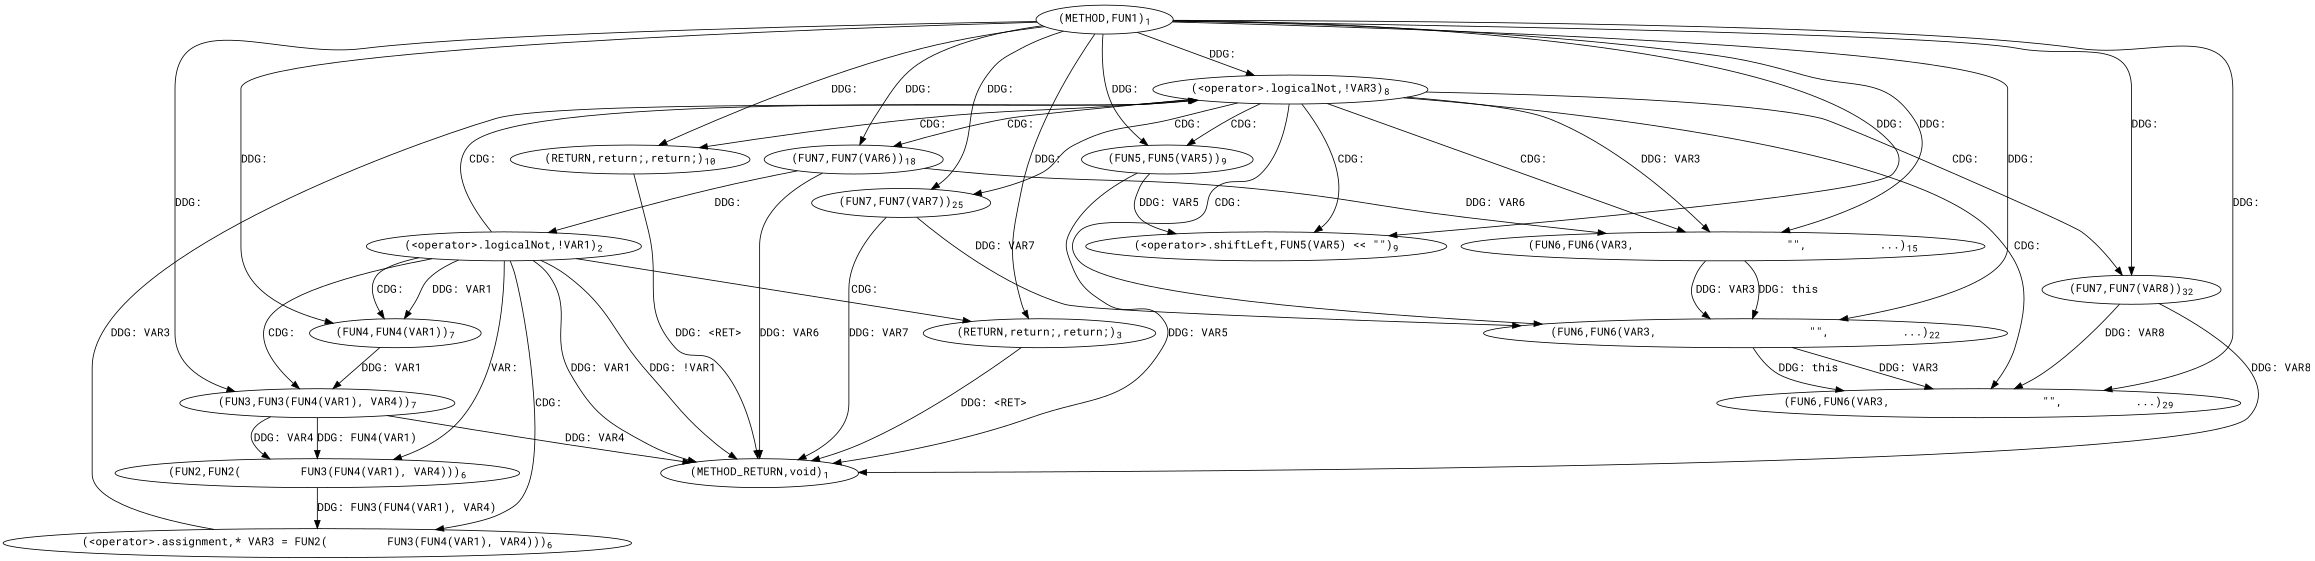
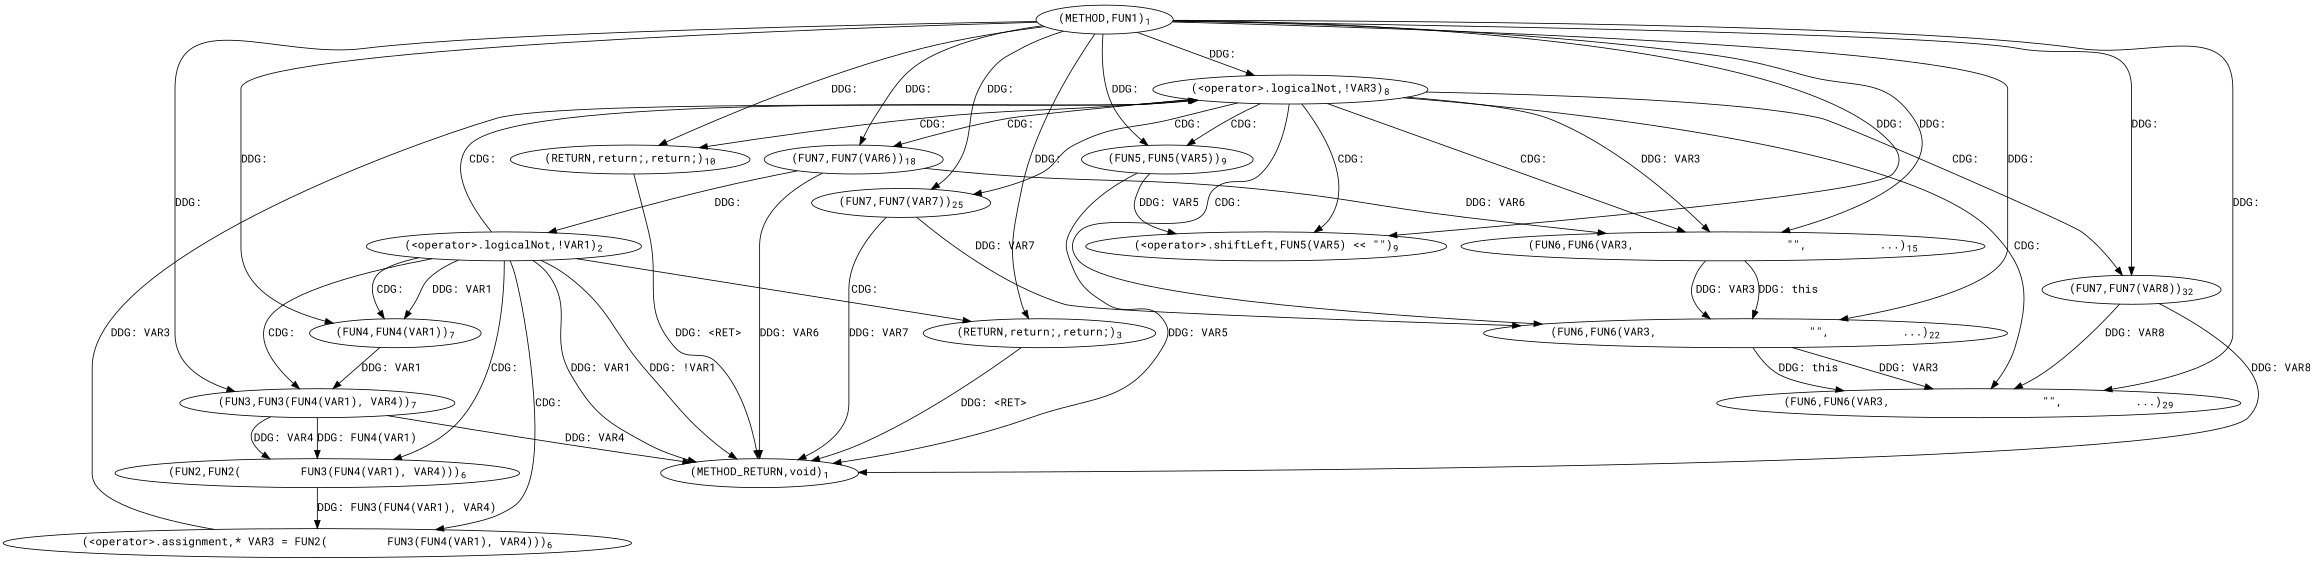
edge "(<operator>.logicalNot,!VAR1)" -> "(FUN2,FUN2(         FUN3(FUN4(VAR1), VAR4)))": label "VAR: " -> "CDG: "
